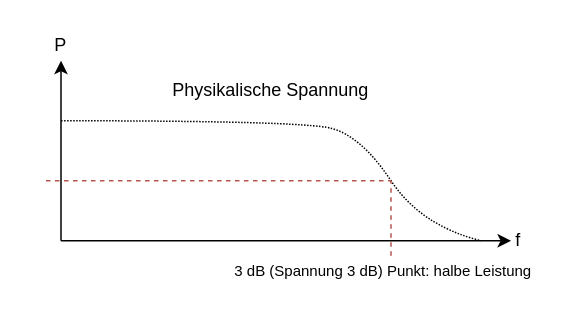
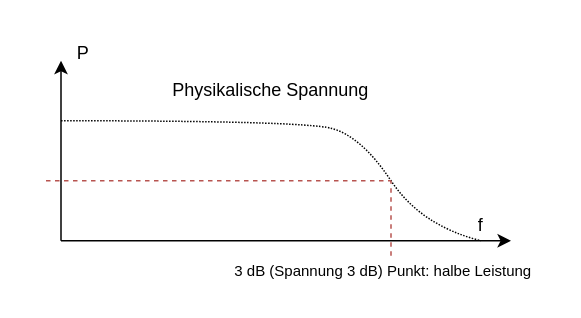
node "P": moved (61, 46) -> (83, 53)
node "f": moved (518, 241) -> (481, 226)
